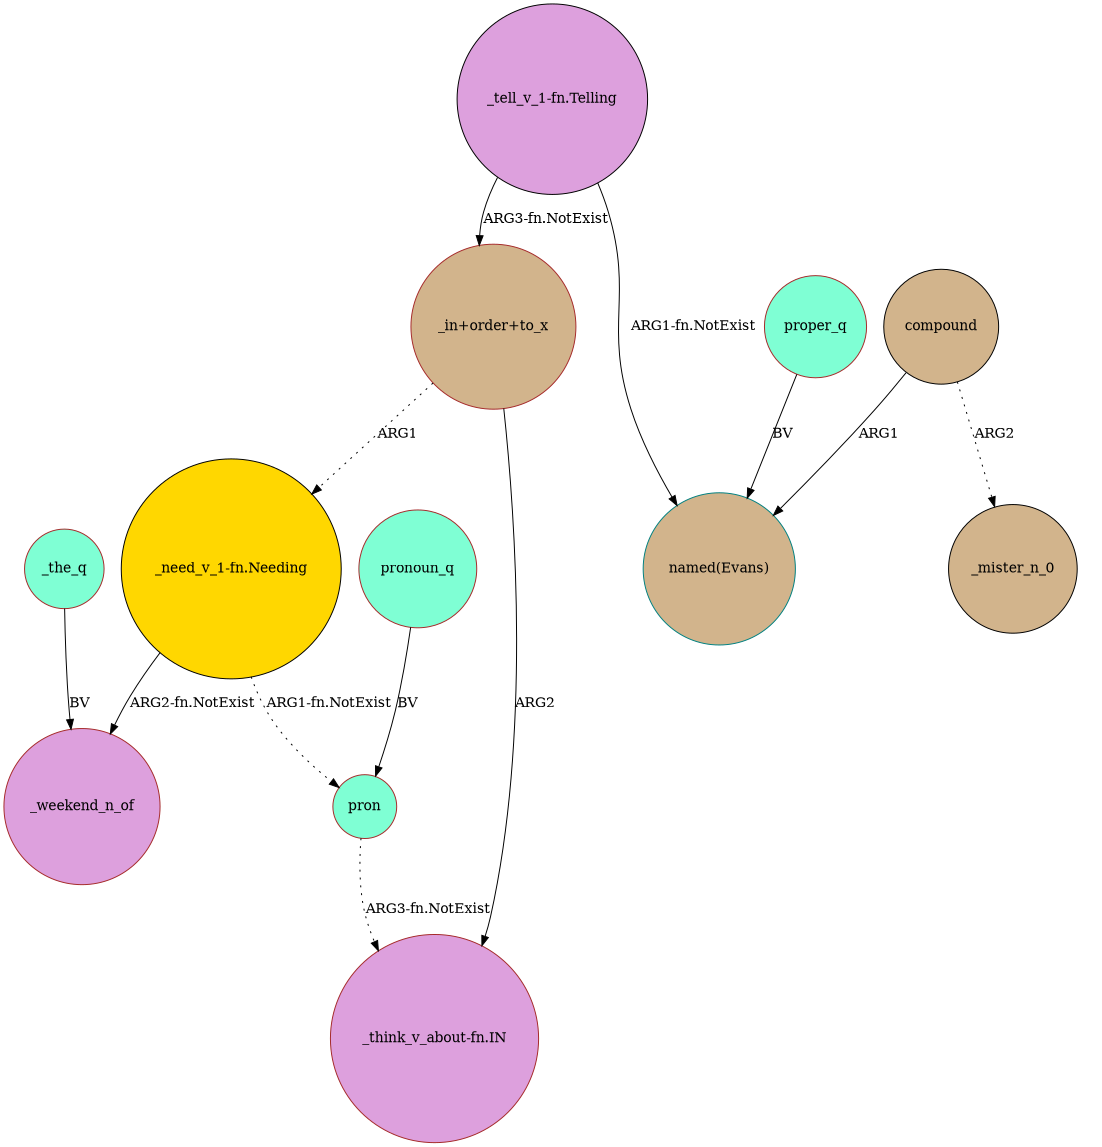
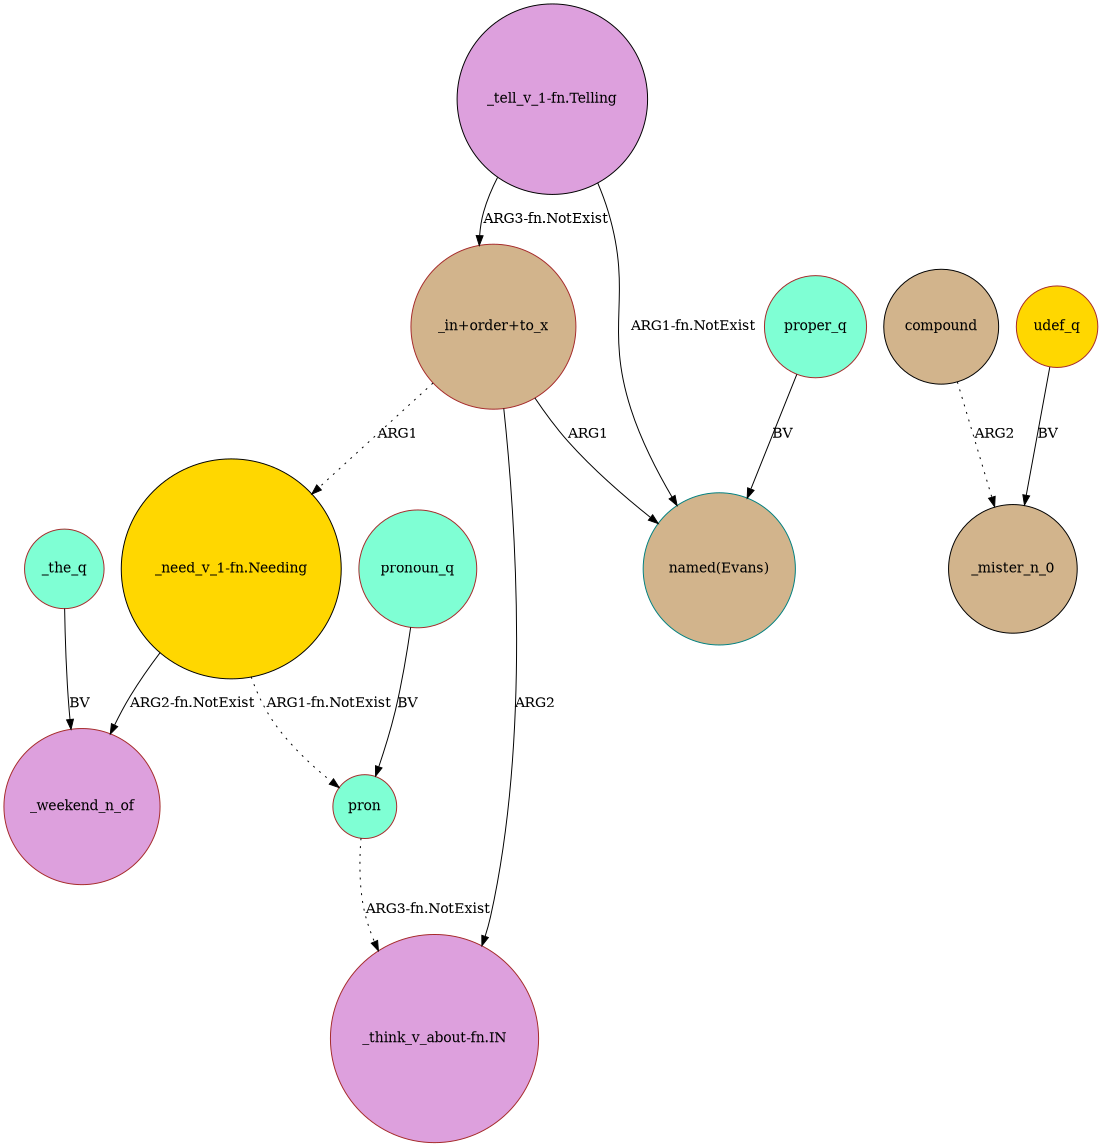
node "udef_q": added
edge "compound" -> "named(Evans)": now "_in+order+to_x" -> "named(Evans)"
